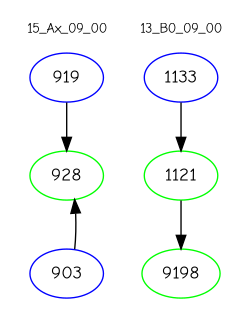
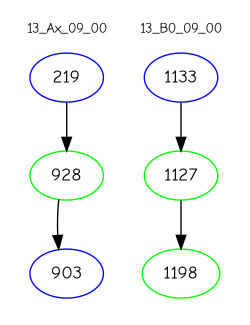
cluster "15_Ax_09_00": label "15_Ax_09_00" -> "13_Ax_09_00"
node "919": label "919" -> "219"
node "1121": label "1121" -> "1127"
edge "903" -> "928": reversed
node "9198": label "9198" -> "1198"
